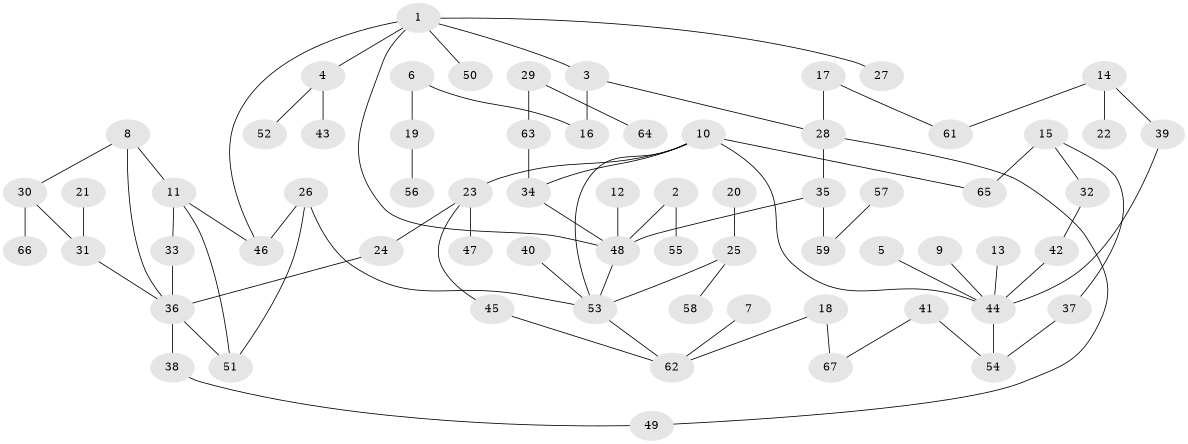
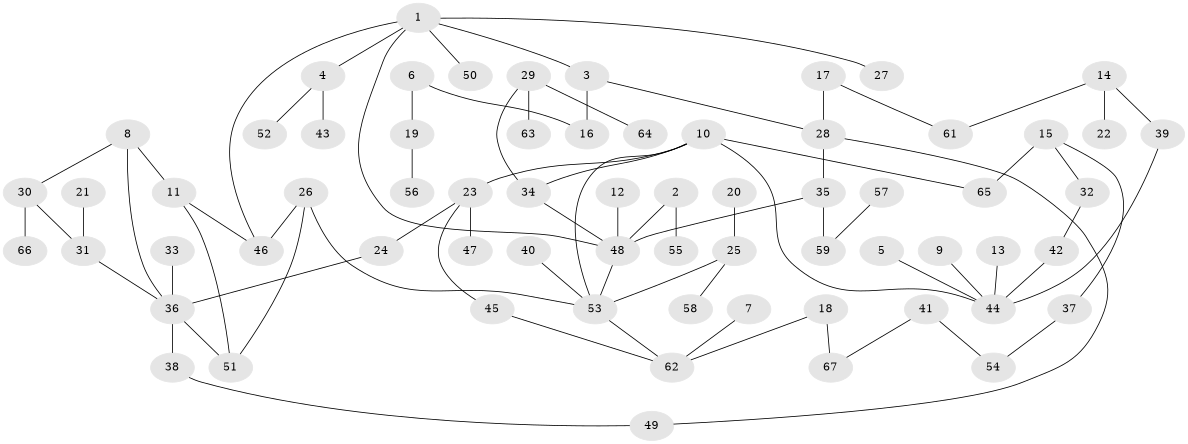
edge "63" -- "34": now "29" -- "34"
edge "11" -- "33": removed
edge "44" -- "54": removed
